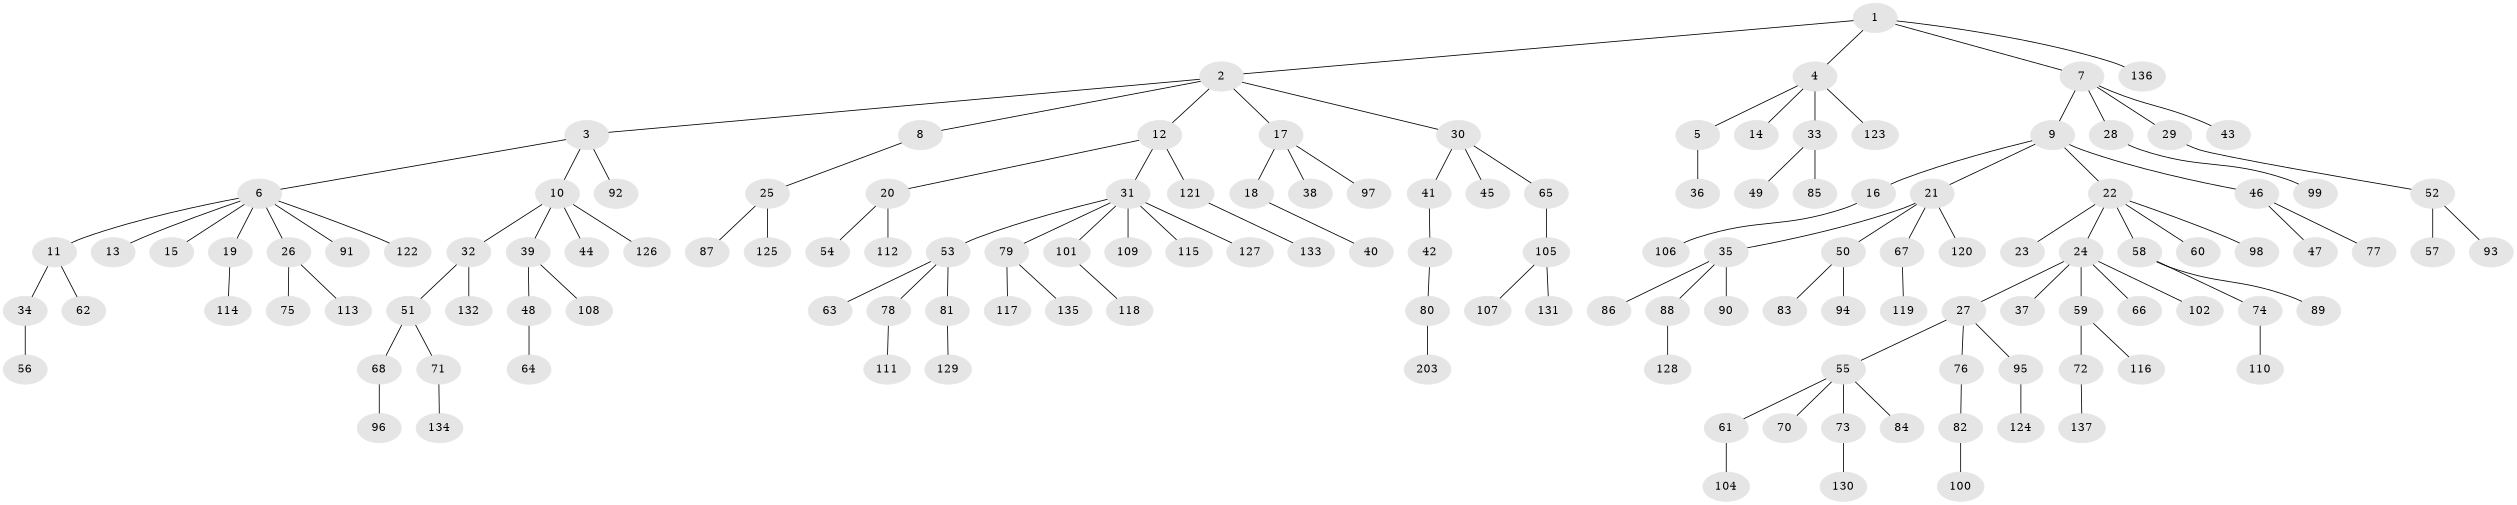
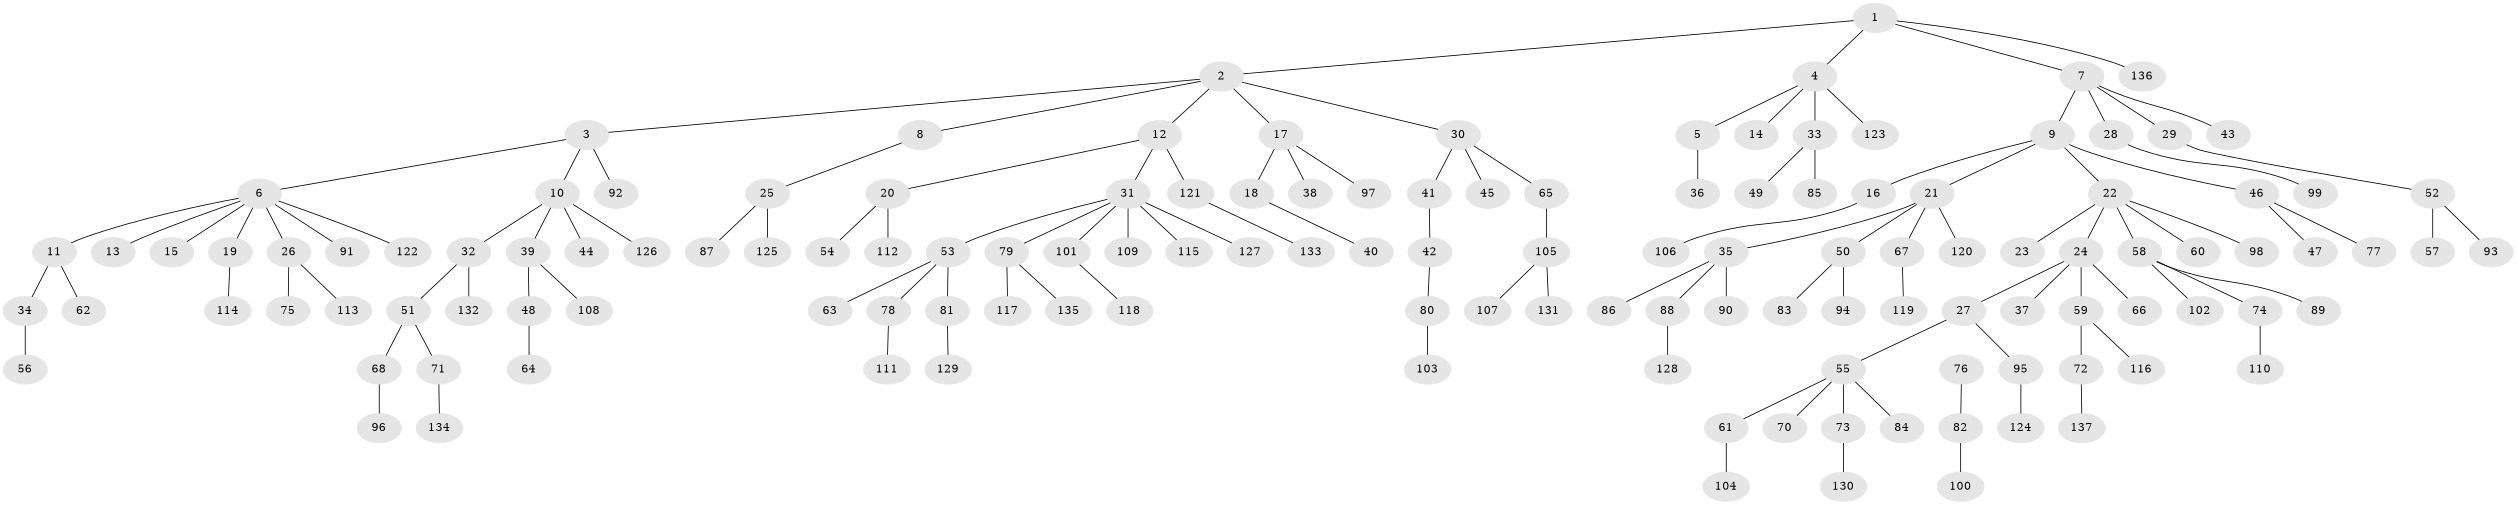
edge "24" -- "102": now "58" -- "102"
edge "27" -- "76": removed
node "203": label "203" -> "103"
